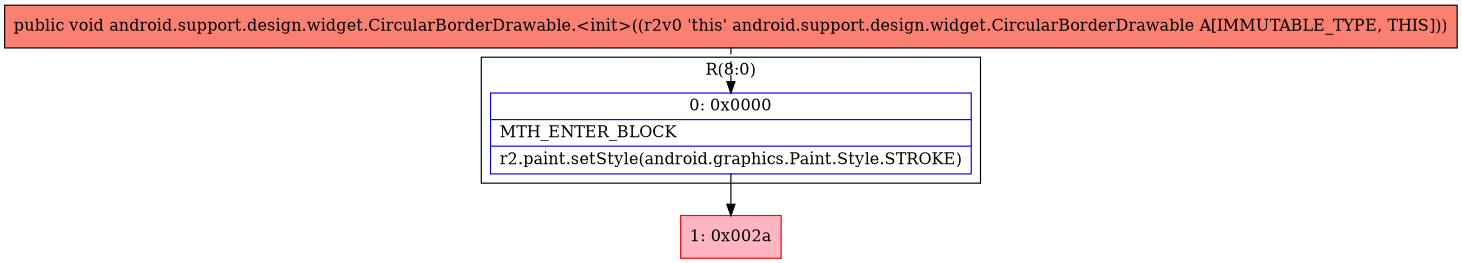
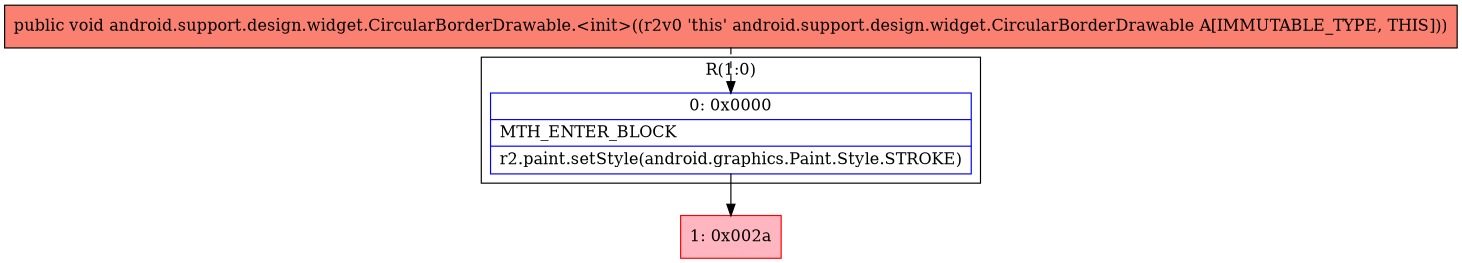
cluster "R(8:0)": label "R(8:0)" -> "R(1:0)"
